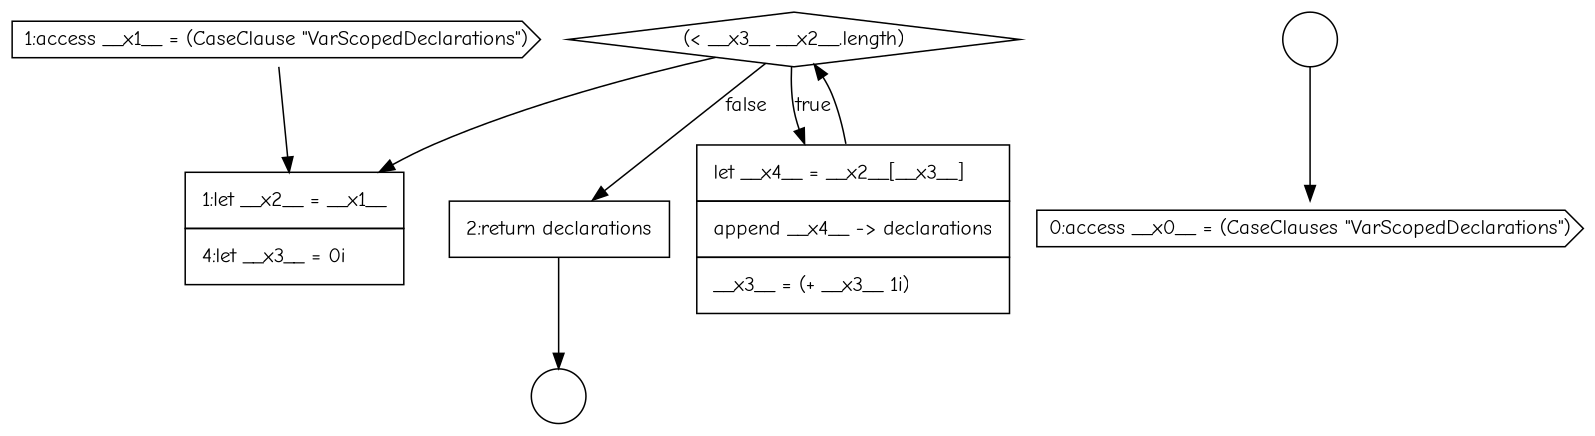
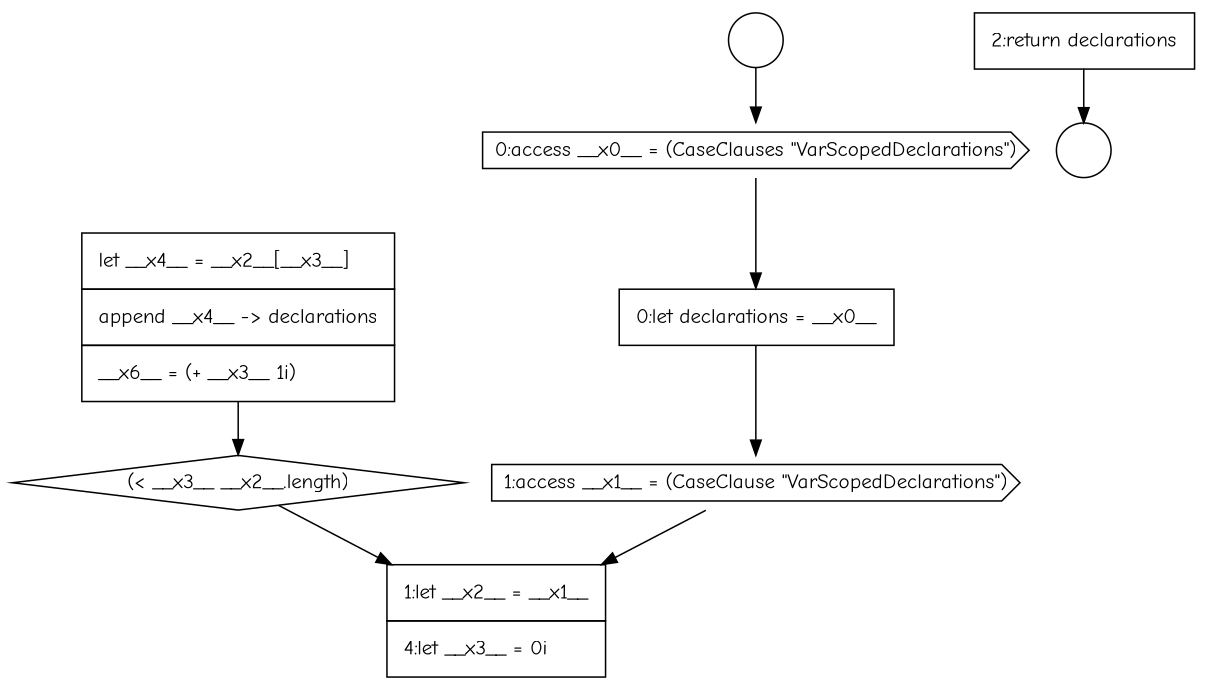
edge "(< __x3__ __x2__.length)" -> "let __x4__ = __x2__[__x3__]": removed, label "true"
edge "(< __x3__ __x2__.length)" -> "2:return declarations": removed, label "false"
node "let __x4__ = __x2__[__x3__]": text "__x3__ = (+ __x3__ 1i)" -> "__x6__ = (+ __x3__ 1i)"
node "0:let declarations = __x0__": added
